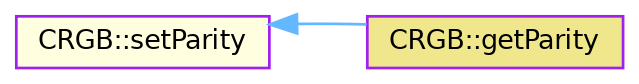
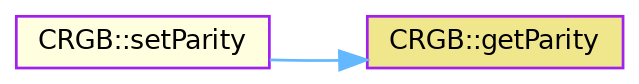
edge "CRGB::getParity" -> "CRGB::setParity": reversed
